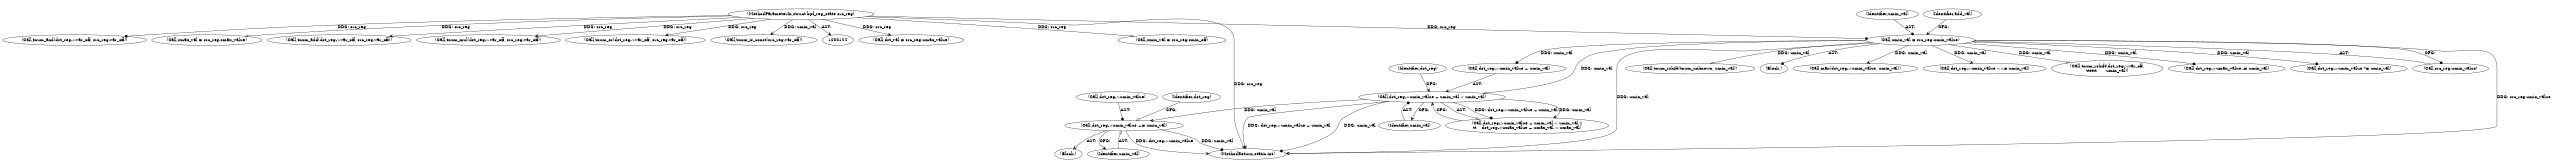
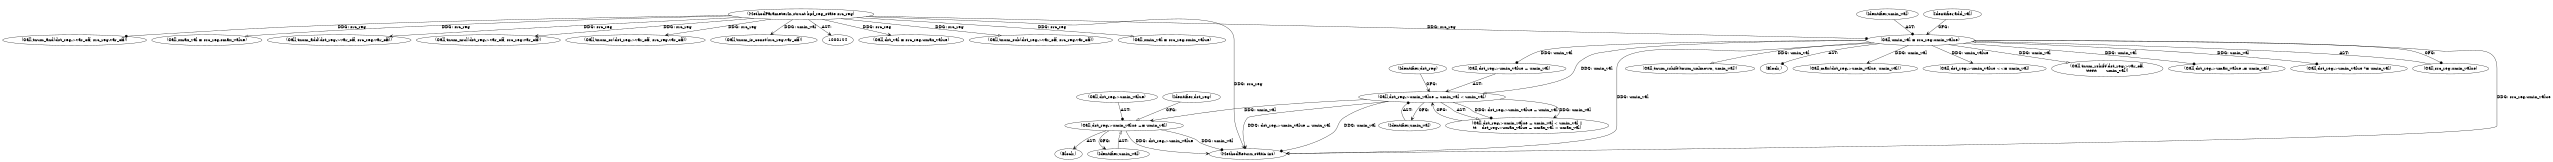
node "(Call,tnum_sub(dst_reg->var_off, src_reg.var_off))": added
node "(Call,smin_val = src_reg.smin_off)": label "(Call,smin_val = src_reg.smin_off)" -> "(Call,smin_val = src_reg.smin_value)"
edge "(Call,umin_val = src_reg.umin_value)" -> "(Call,dst_reg->umin_value <<= umin_val)": label "DDG: umin_val" -> "DDG: umin_value"
